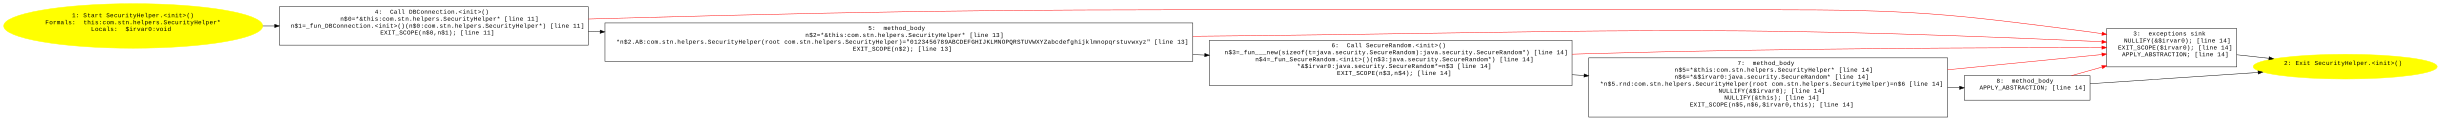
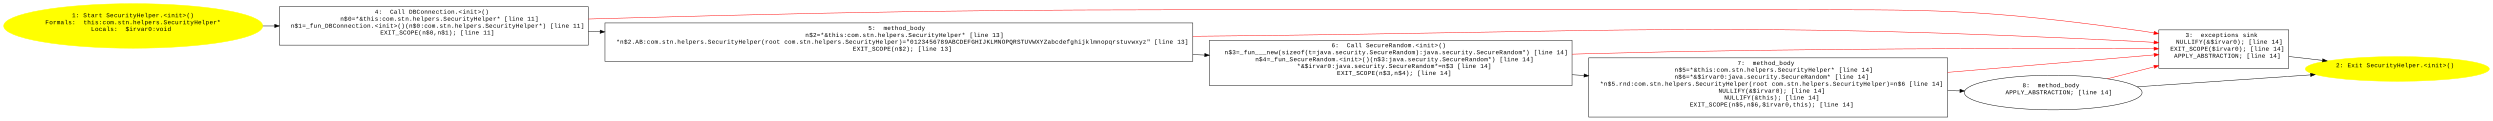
node "8:  method_body APPLY_ABSTRACTION; [line 14]": shape box -> ellipse
